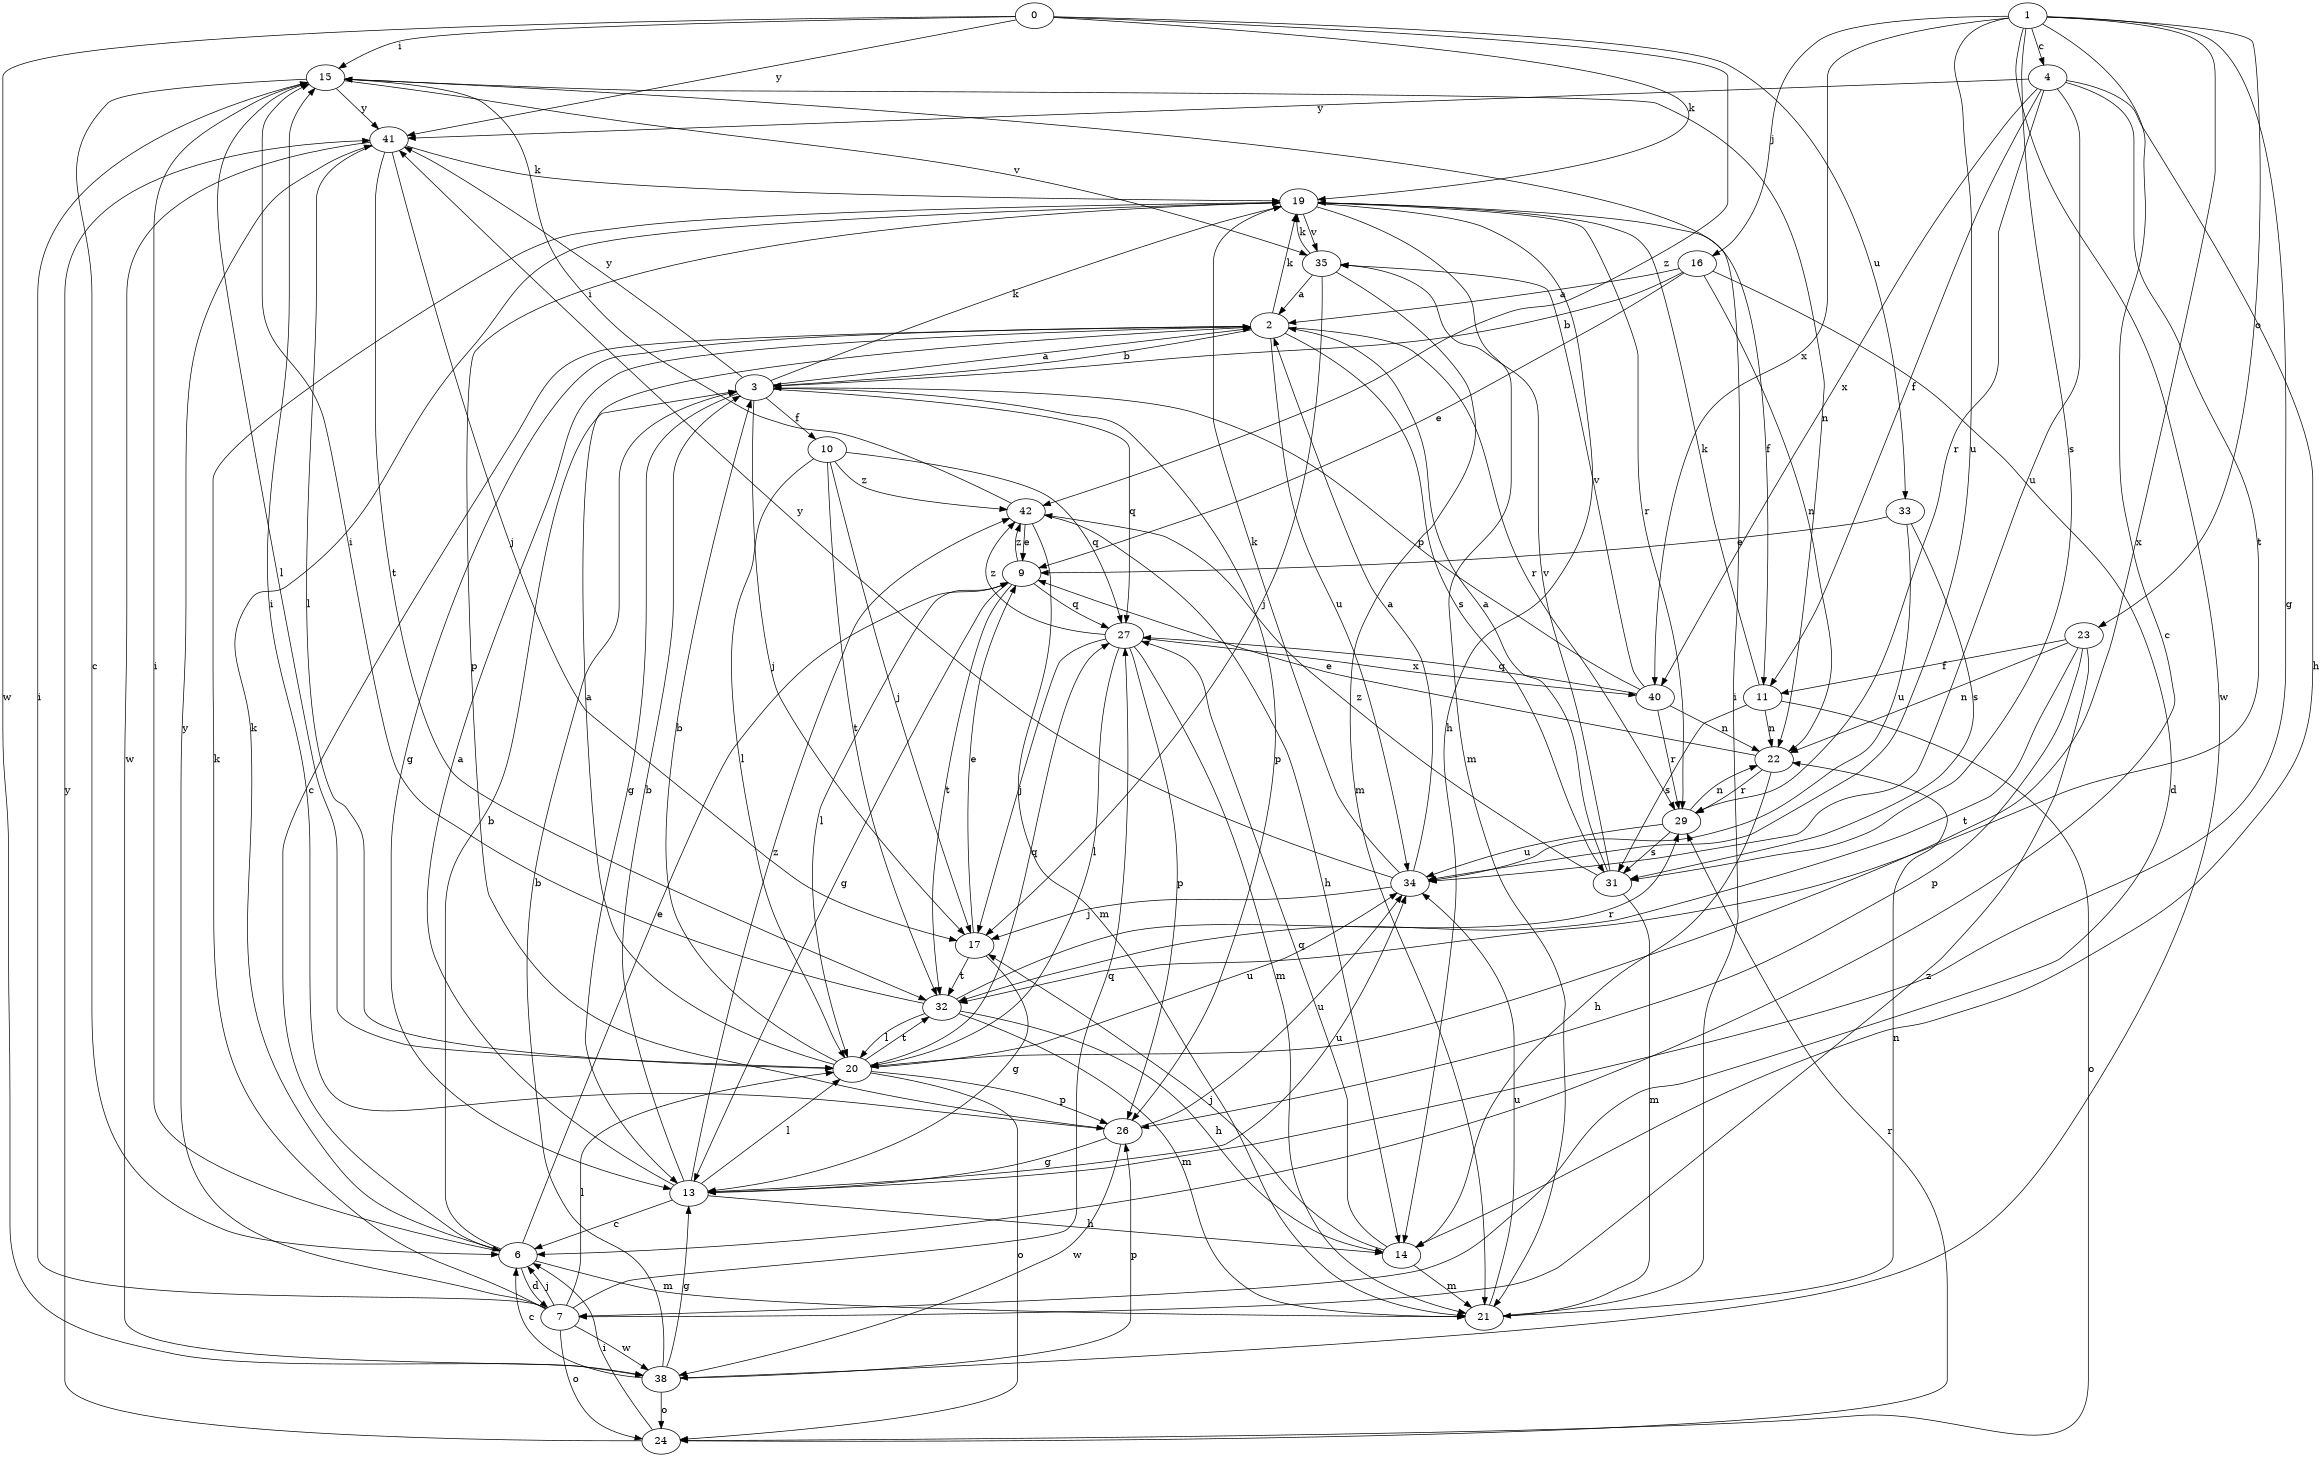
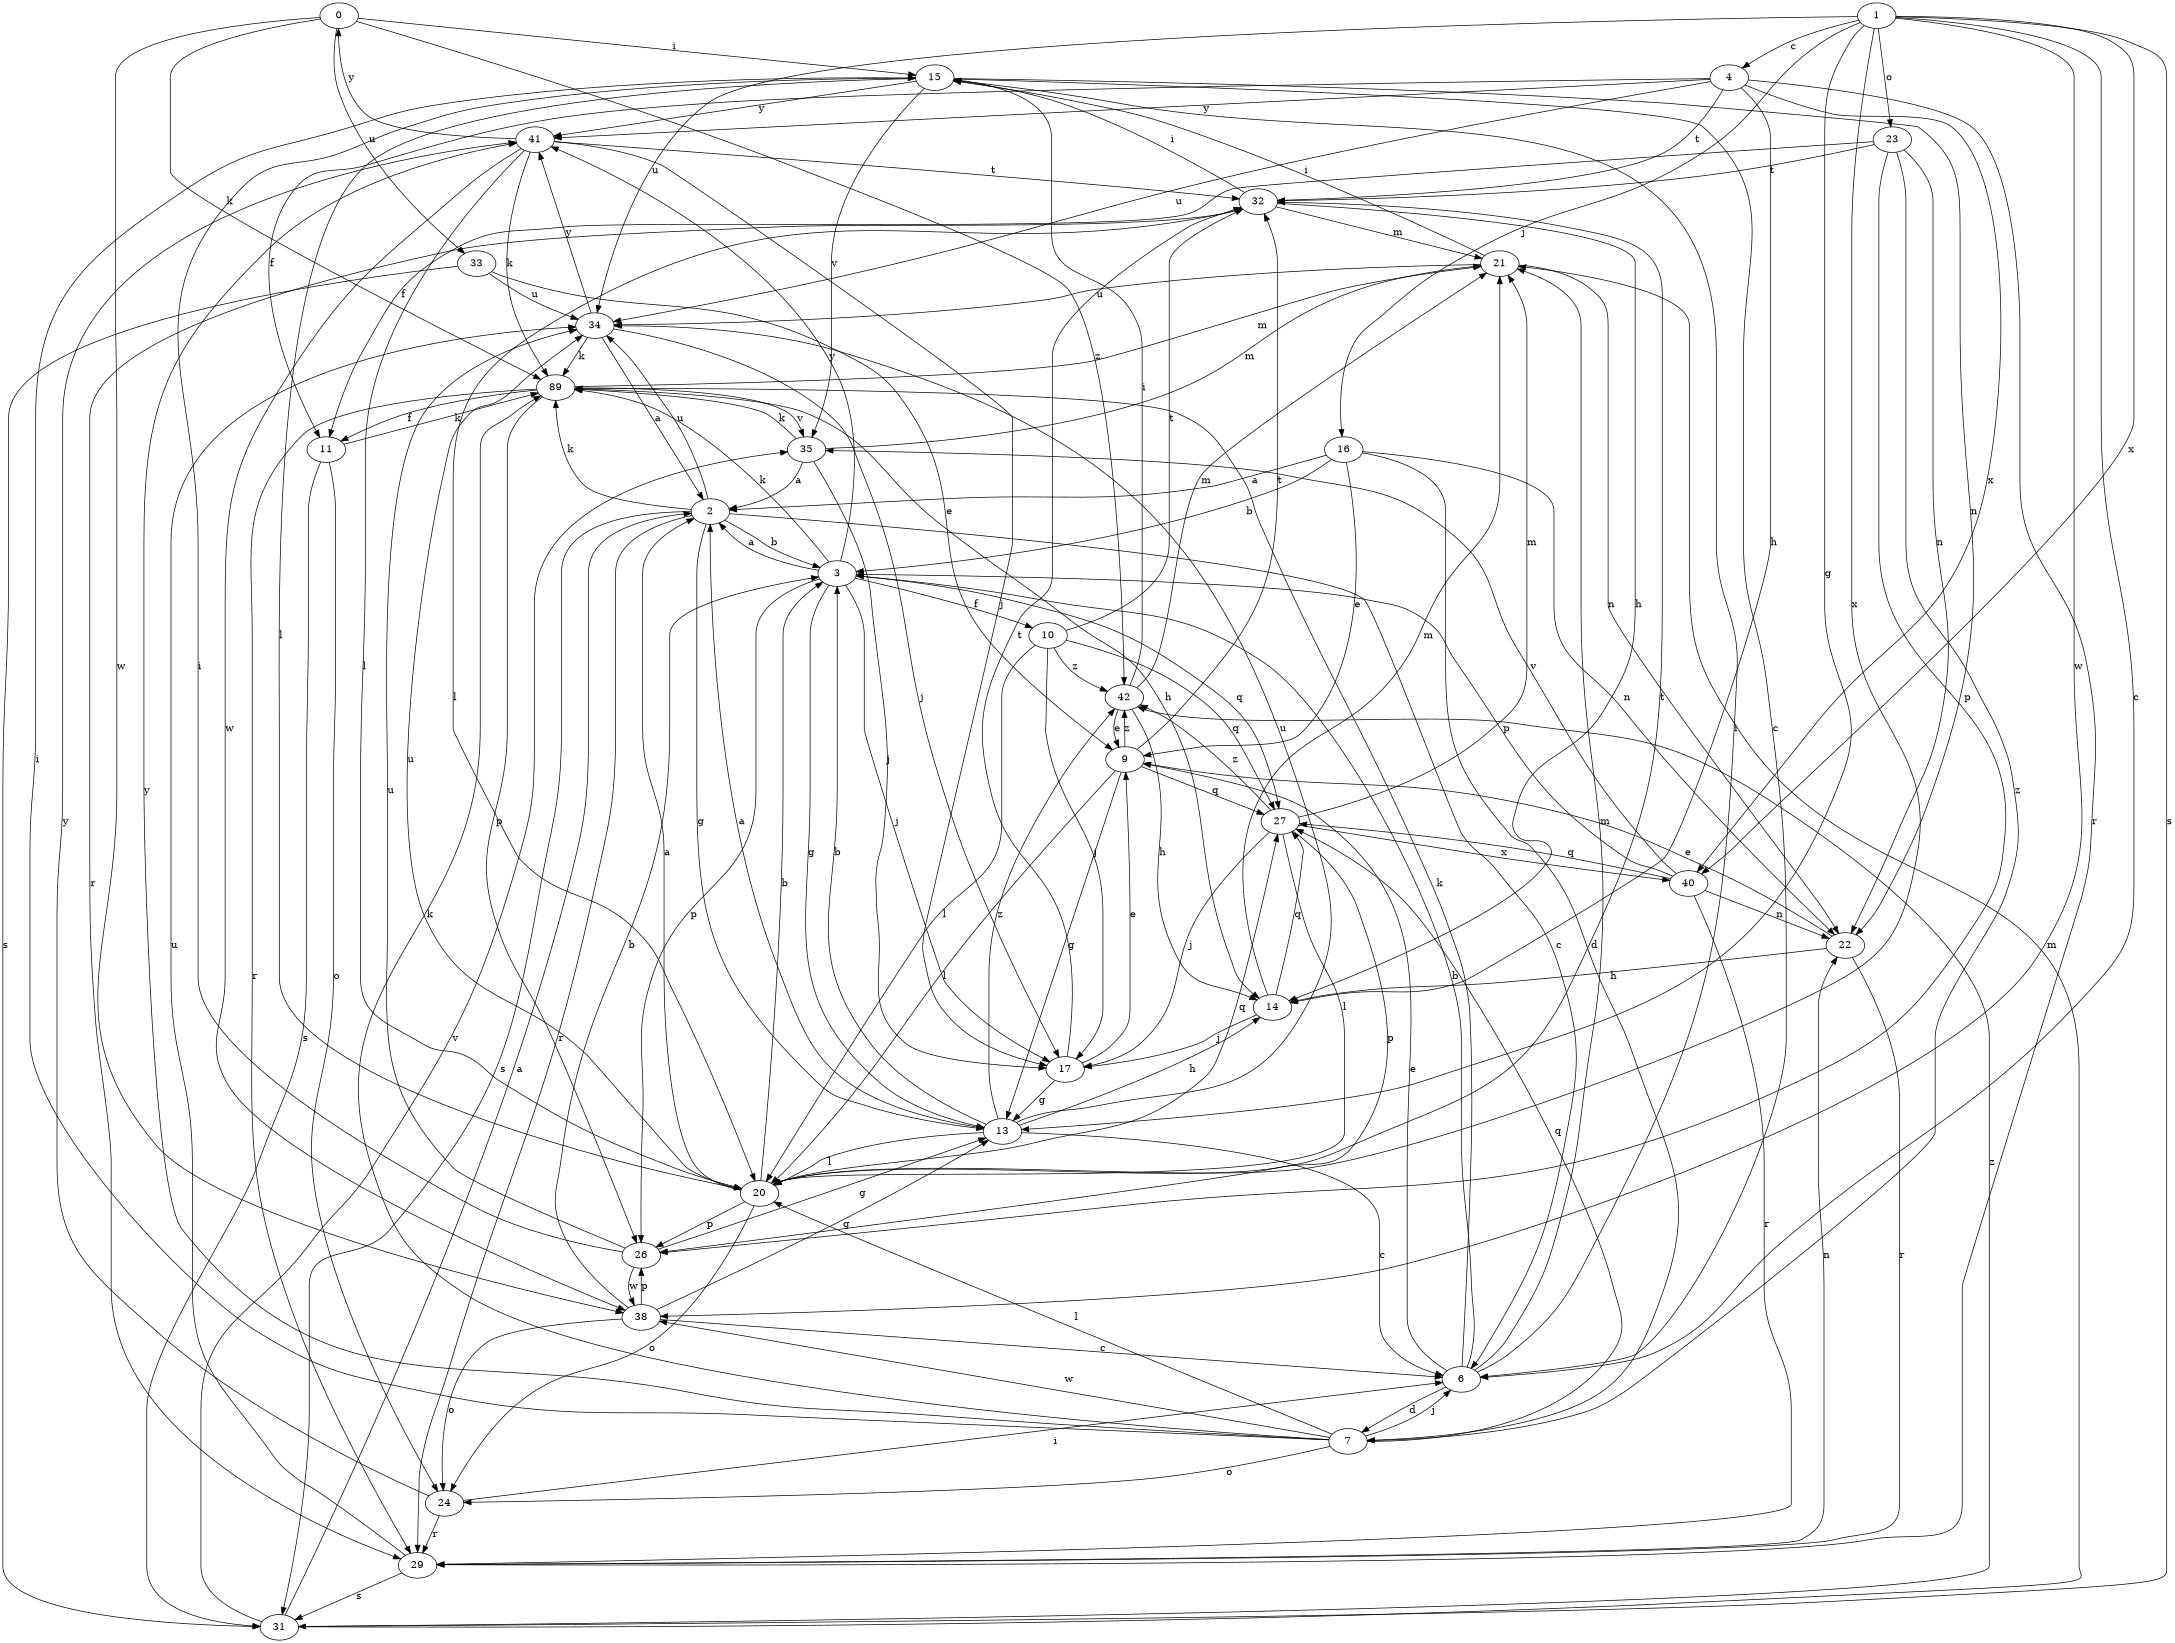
edge "0" -> "41": reversed
node "19": label "19" -> "89"
edge "11" -> "22": removed, label "n"
